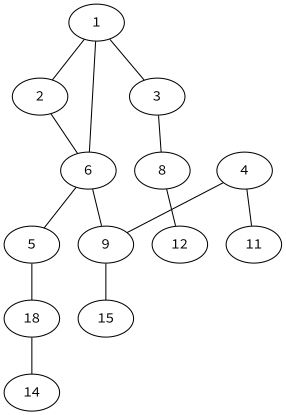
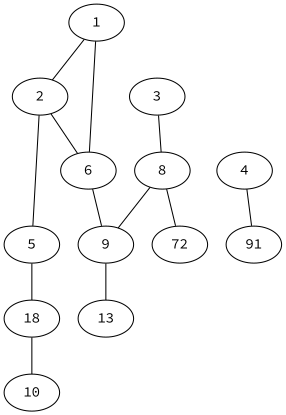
edge "1" -- "3": removed
edge "4" -- "9": now "8" -- "9"
edge "6" -- "5": now "2" -- "5"
node "12": label "12" -> "72"
node "11": label "11" -> "91"
node "15": label "15" -> "13"
node "14": label "14" -> "10"
